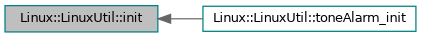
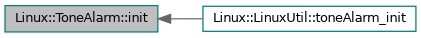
node "Linux::LinuxUtil::init": label "Linux::LinuxUtil::init" -> "Linux::ToneAlarm::init"
